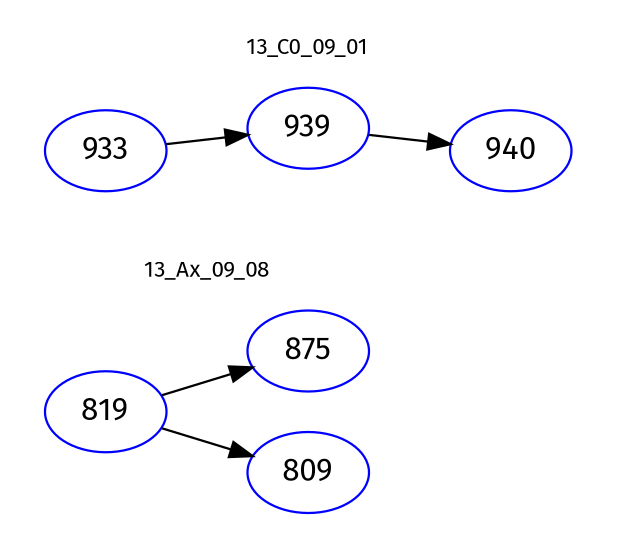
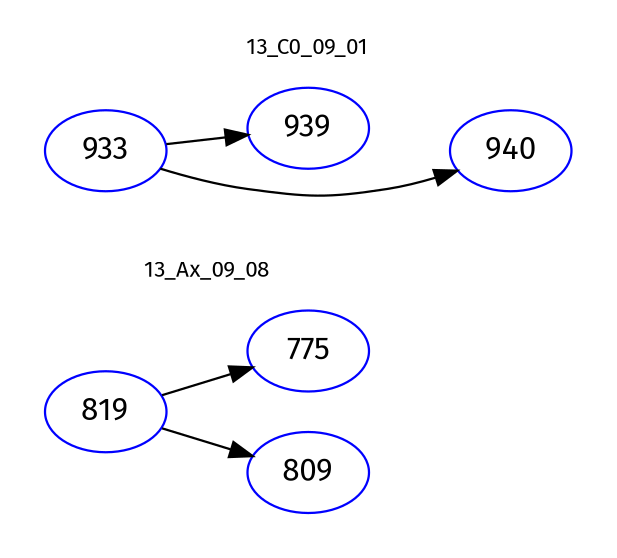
edge "939" -> "940": now "933" -> "940"
node "875": label "875" -> "775"
